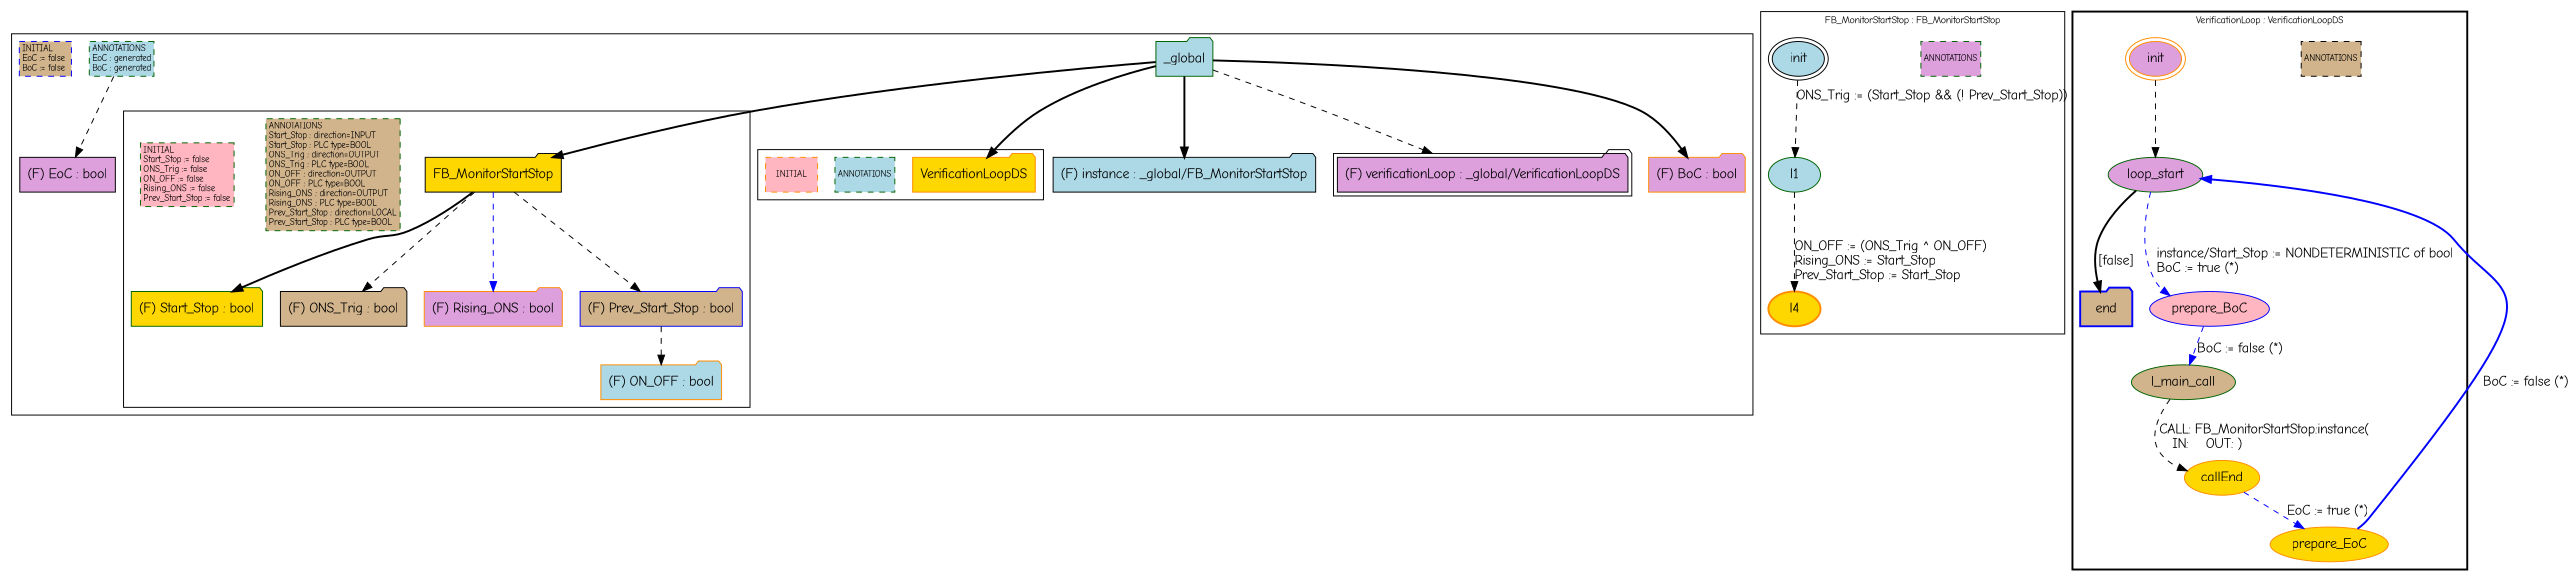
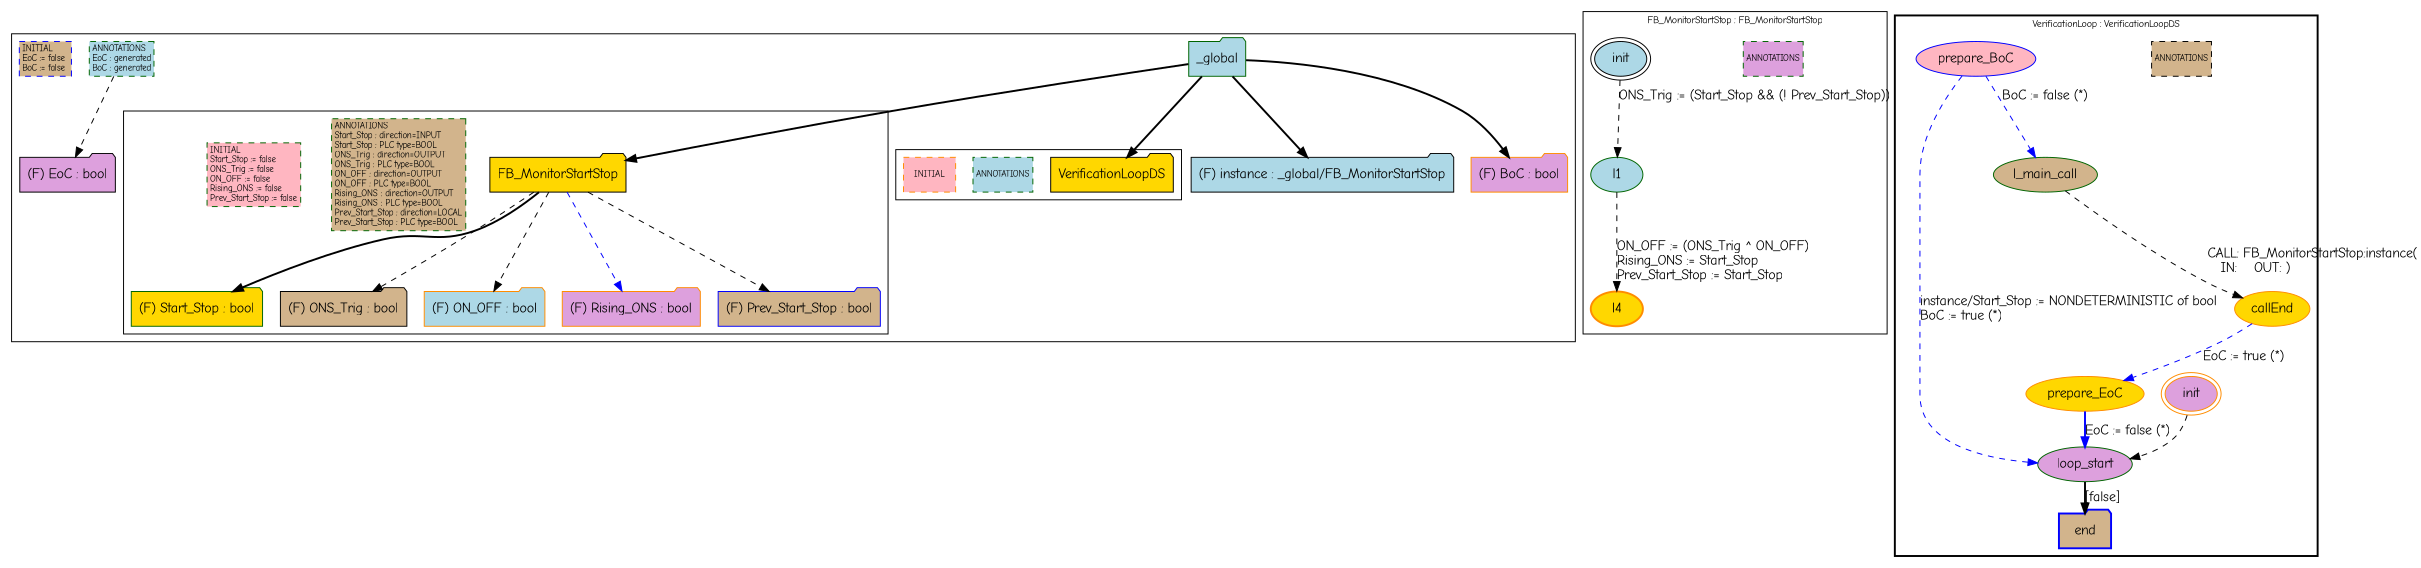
node "(F) EoC : bool": shape box -> folder
node "VerificationLoopDS": color darkorange -> black
node "(F) verificationLoop : _global/VerificationLoopDS": removed
edge "loop_start" -> "prepare_BoC": reversed
edge "(F) Prev_Start_Stop : bool" -> "(F) ON_OFF : bool": now "FB_MonitorStartStop" -> "(F) ON_OFF : bool"
edge "prepare_EoC" -> "loop_start": label "BoC := false (*)" -> "EoC := false (*)"
